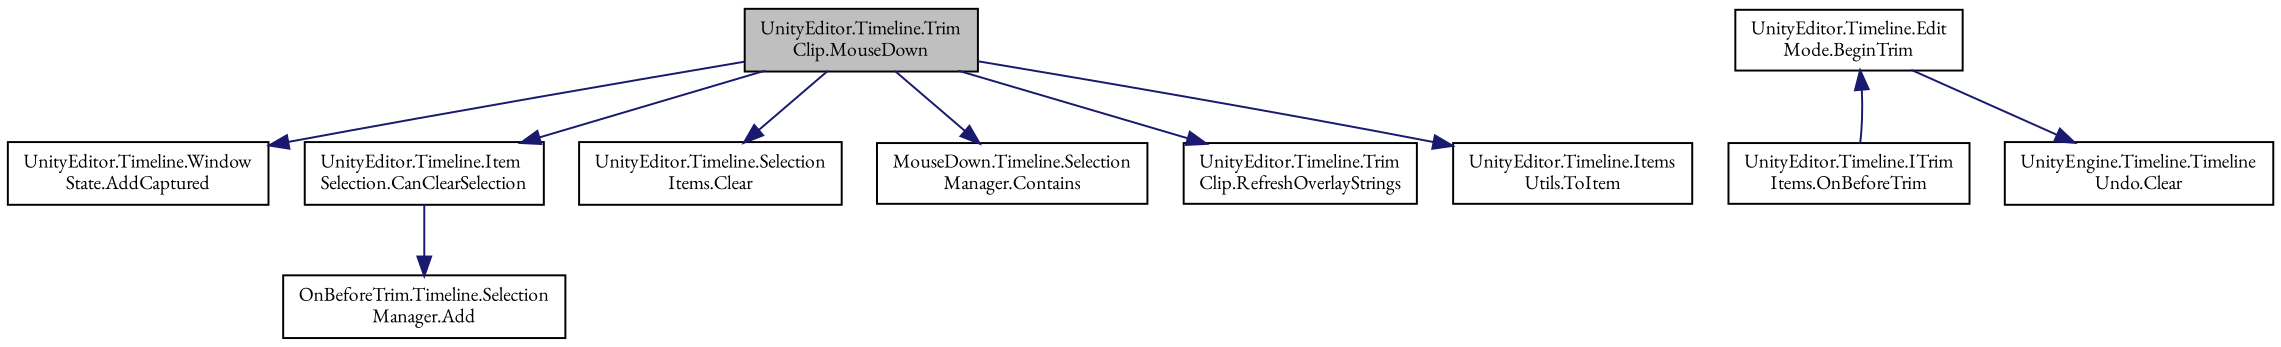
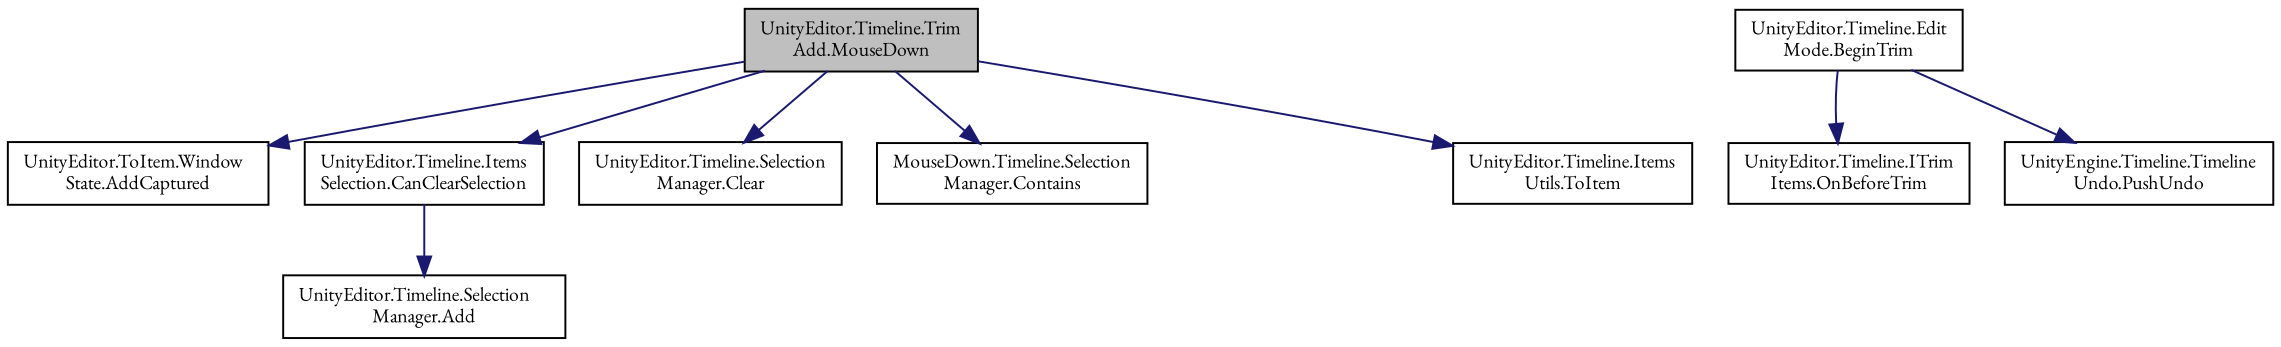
node "UnityEditor.Timeline.Trim Clip.MouseDown": label "UnityEditor.Timeline.Trim Clip.MouseDown" -> "UnityEditor.Timeline.Trim Add.MouseDown"
edge "UnityEditor.Timeline.ITrim Items.OnBeforeTrim" -> "UnityEditor.Timeline.Edit Mode.BeginTrim": reversed
node "UnityEditor.Timeline.Window State.AddCaptured": label "UnityEditor.Timeline.Window State.AddCaptured" -> "UnityEditor.ToItem.Window State.AddCaptured"
node "UnityEditor.Timeline.Item Selection.CanClearSelection": label "UnityEditor.Timeline.Item Selection.CanClearSelection" -> "UnityEditor.Timeline.Items Selection.CanClearSelection"
node "UnityEditor.Timeline.Selection Items.Clear": label "UnityEditor.Timeline.Selection Items.Clear" -> "UnityEditor.Timeline.Selection Manager.Clear"
node "UnityEditor.Timeline.Trim Clip.RefreshOverlayStrings": removed
node "UnityEngine.Timeline.Timeline Undo.Clear": label "UnityEngine.Timeline.Timeline Undo.Clear" -> "UnityEngine.Timeline.Timeline Undo.PushUndo"
node "OnBeforeTrim.Timeline.Selection Manager.Add": label "OnBeforeTrim.Timeline.Selection Manager.Add" -> "UnityEditor.Timeline.Selection Manager.Add"
